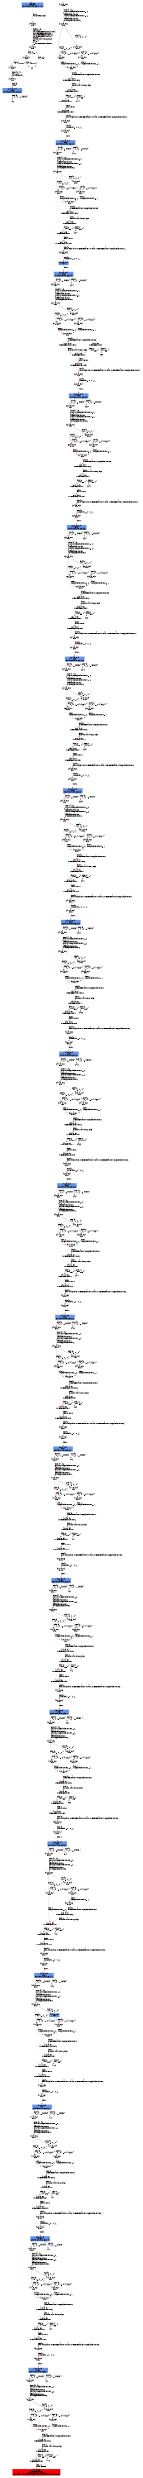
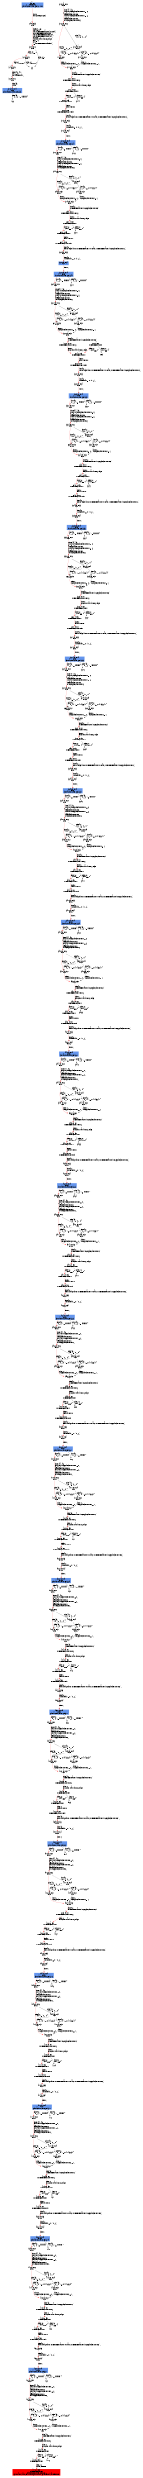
edge "4081 @ N31 main" -> "4086 @ N2 __VERIFIER_assert": now "4081 @ N31 main" -> "4084 @ N32 main"
node "4099 @ N29 main": fillcolor cornflowerblue -> white
